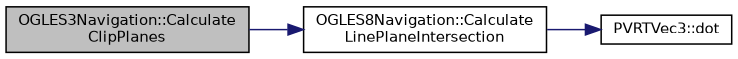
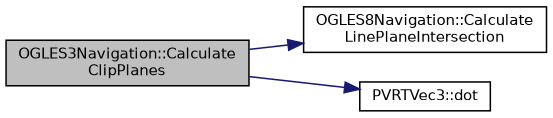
edge "OGLES8Navigation::Calculate LinePlaneIntersection" -> "PVRTVec3::dot": now "OGLES3Navigation::Calculate ClipPlanes" -> "PVRTVec3::dot"
